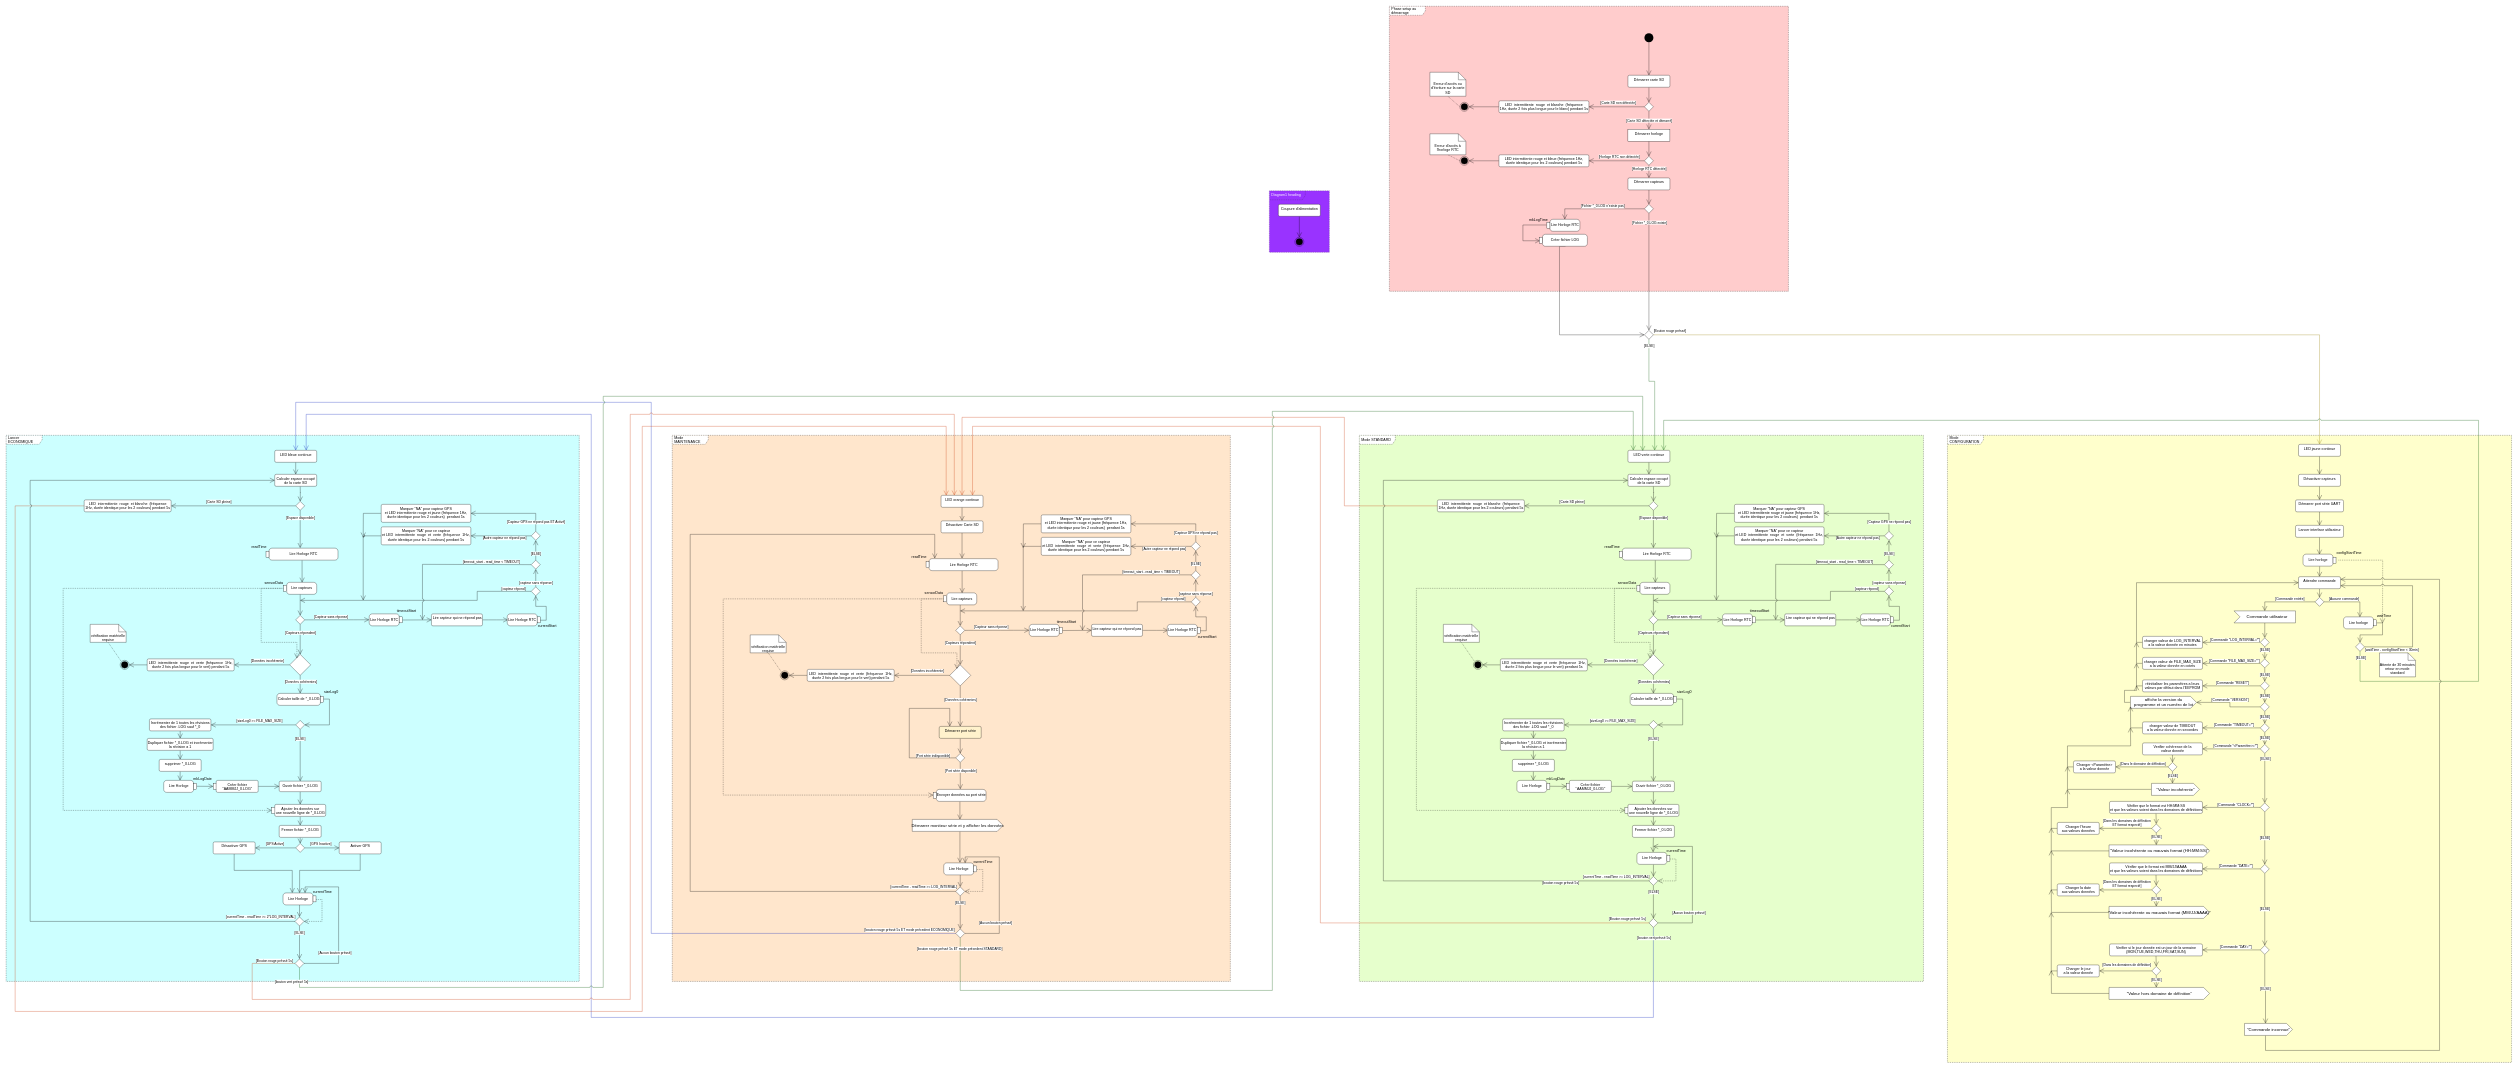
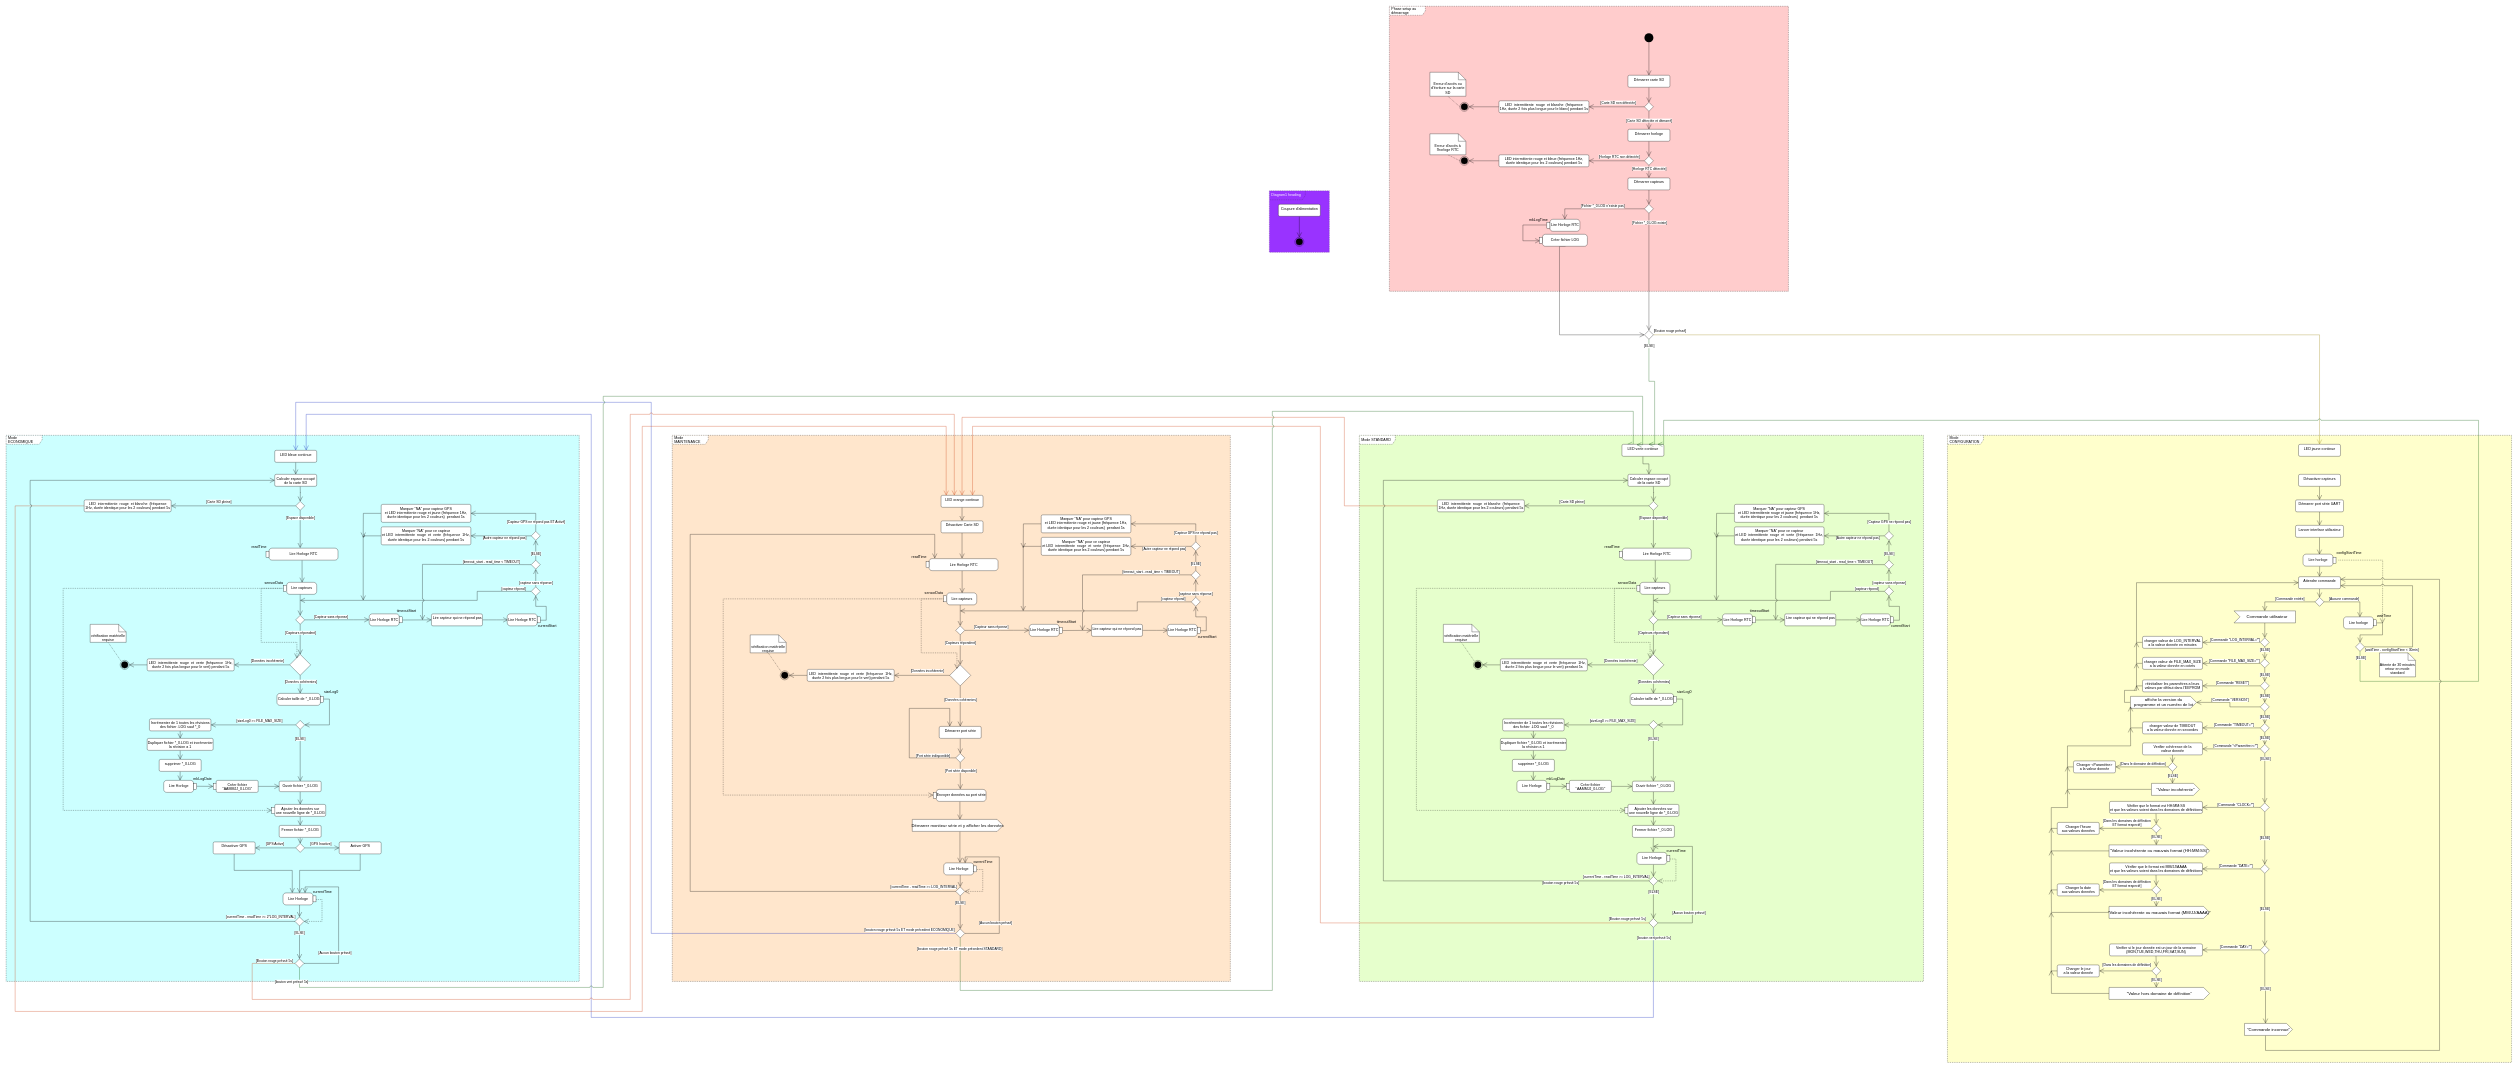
node "Démarrer horloge": shape rectangle -> rounded rectangle
node "Lancer ECONOMIQUE": label "Lancer ECONOMIQUE" -> "Mode ECONOMIQUE"
node "LED verte continue": moved (1649, 456) -> (1643, 450)
edge "LED jaune continue" -> "Désactiver capteurs": removed
node "Démarrer port série": fillcolor #fff2cc -> #ffffff
